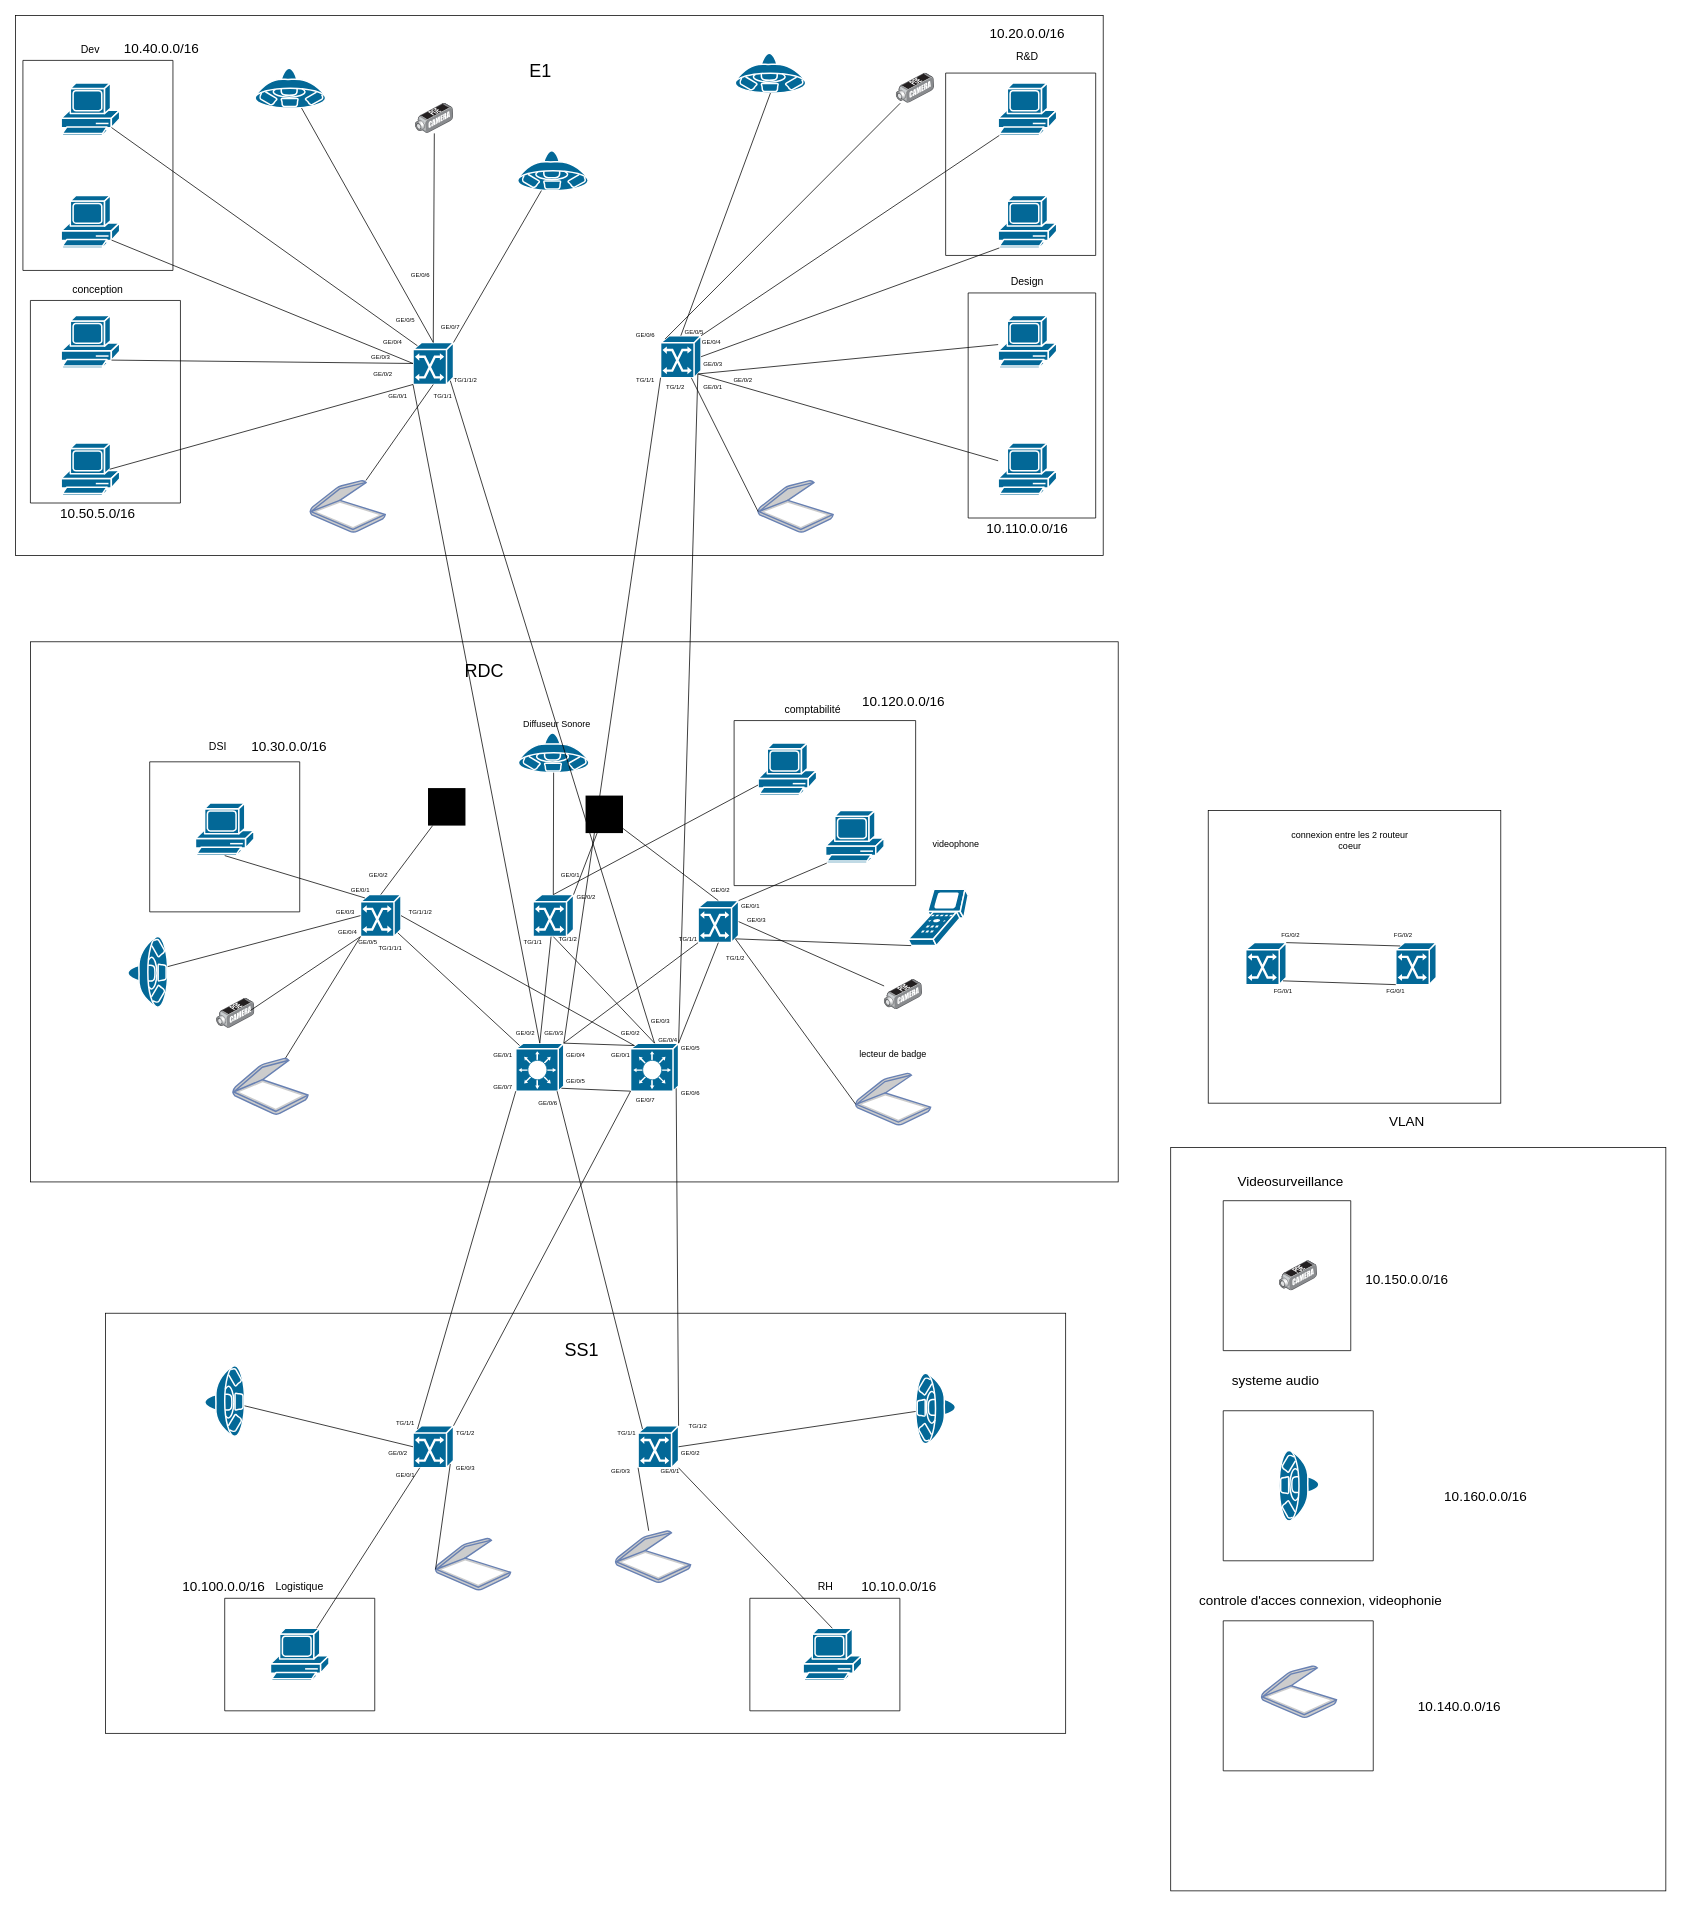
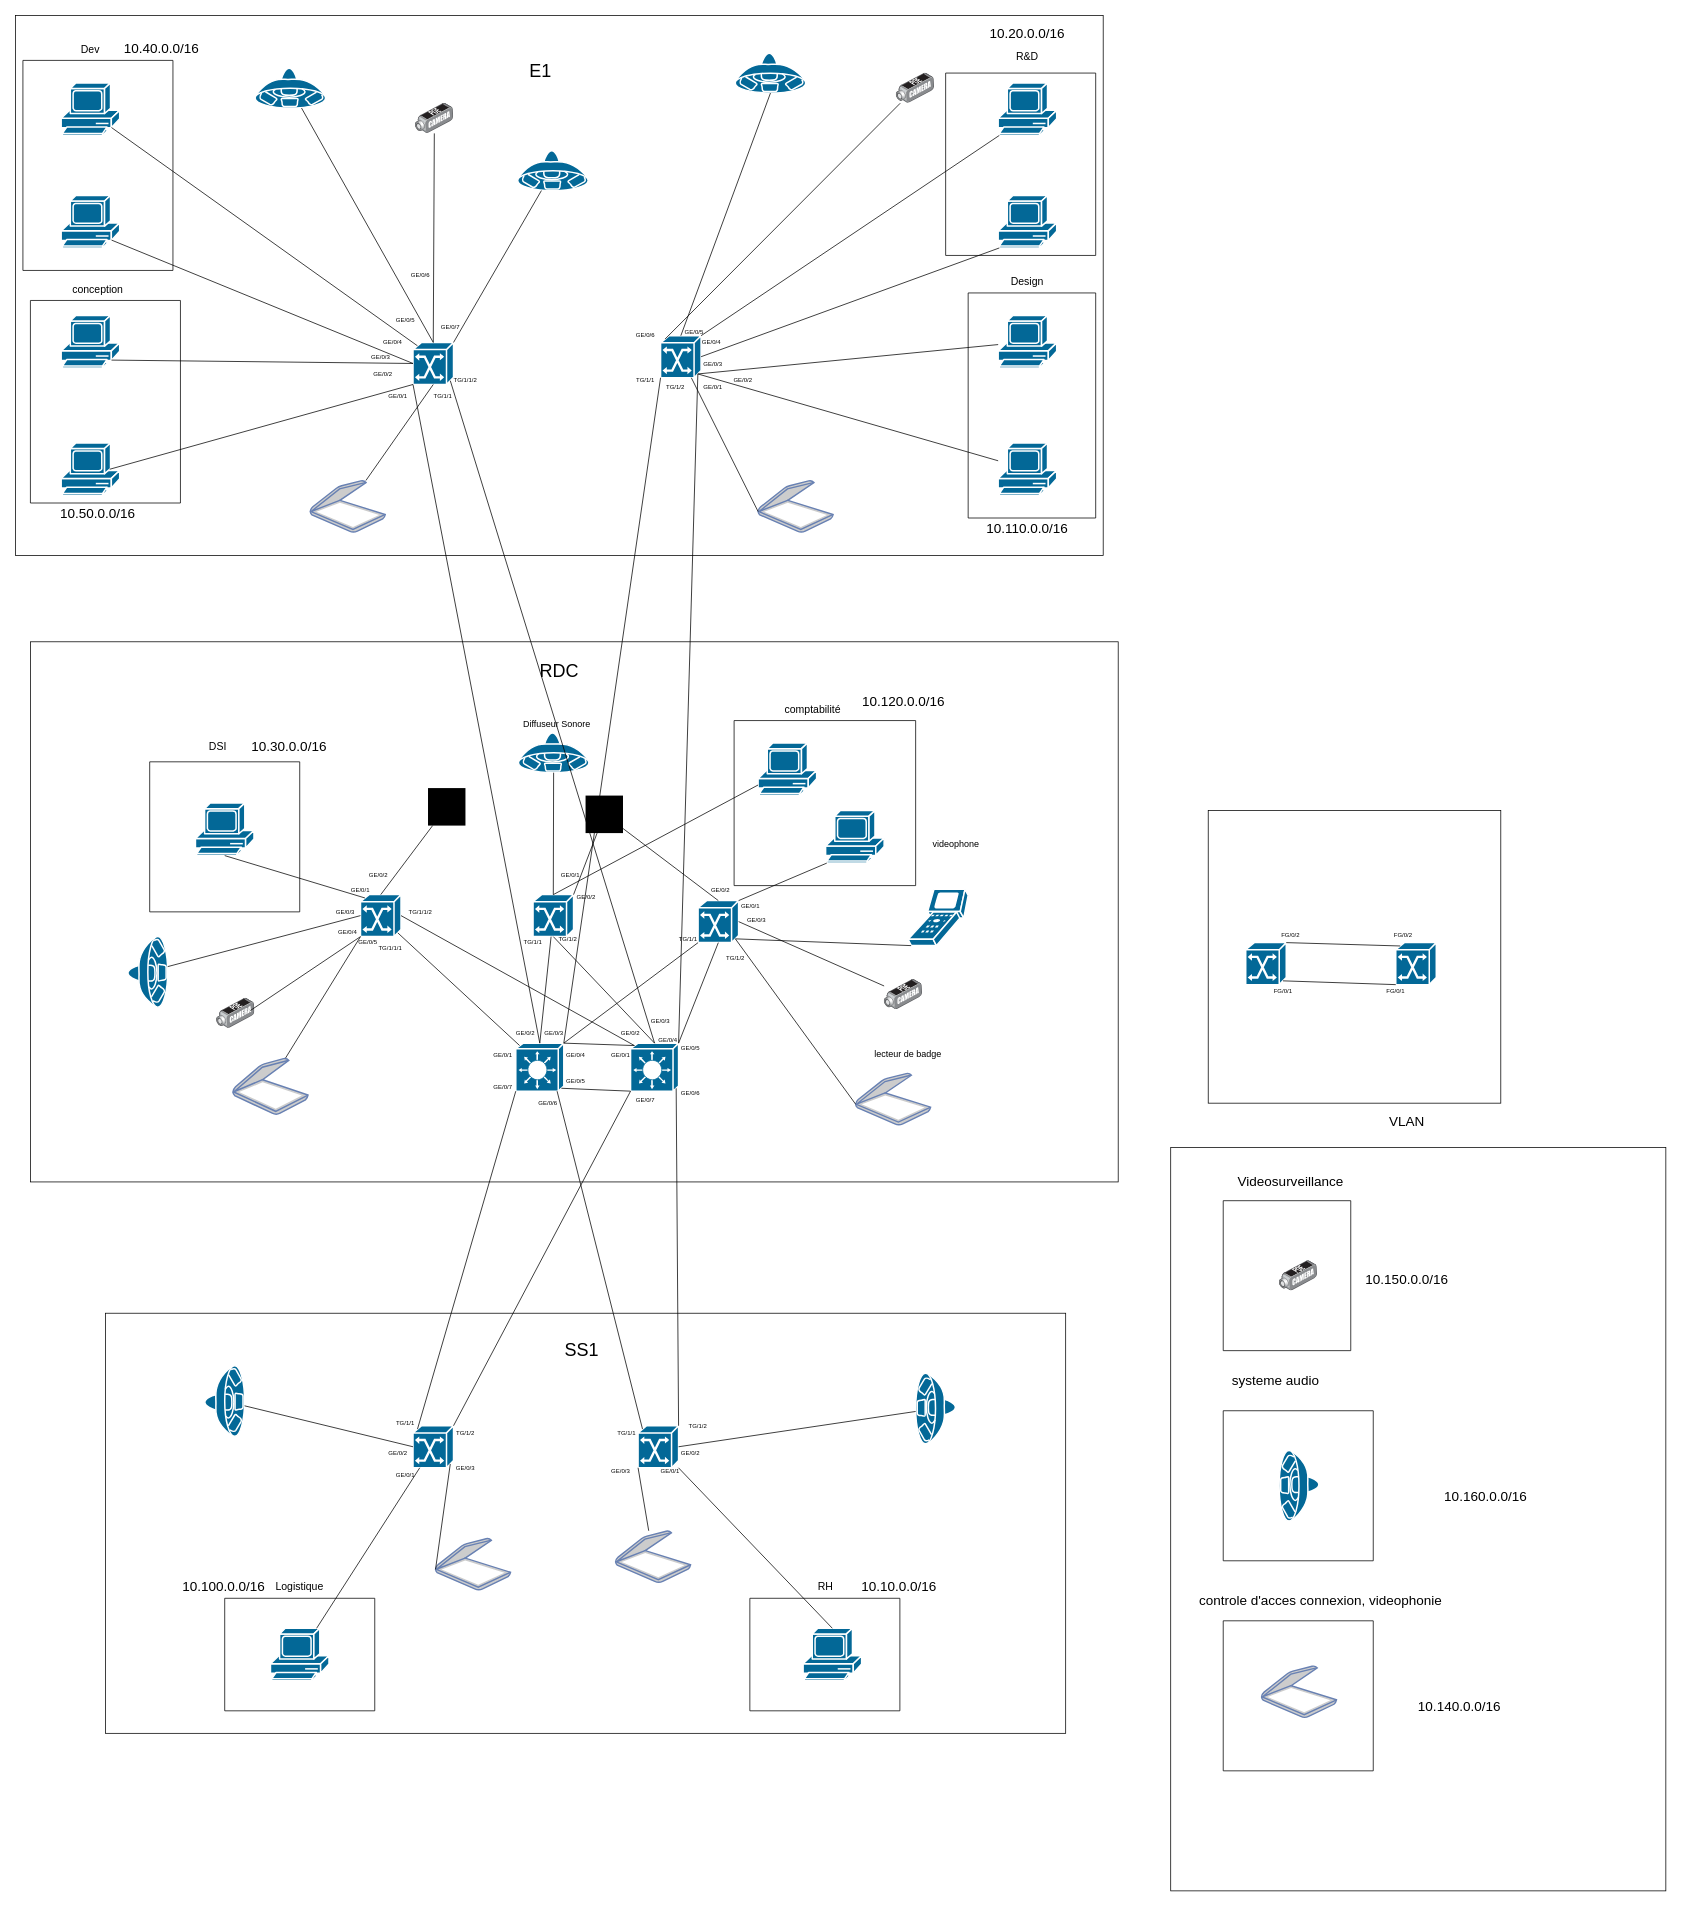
node "10.50.5.0/16": label "10.50.5.0/16" -> "10.50.0.0/16"
node "RDC": moved (484, 672) -> (559, 672)
node "connexion entre les 2 routeur coeur": removed
node "lecteur de badge": moved (893, 1054) -> (908, 1054)
